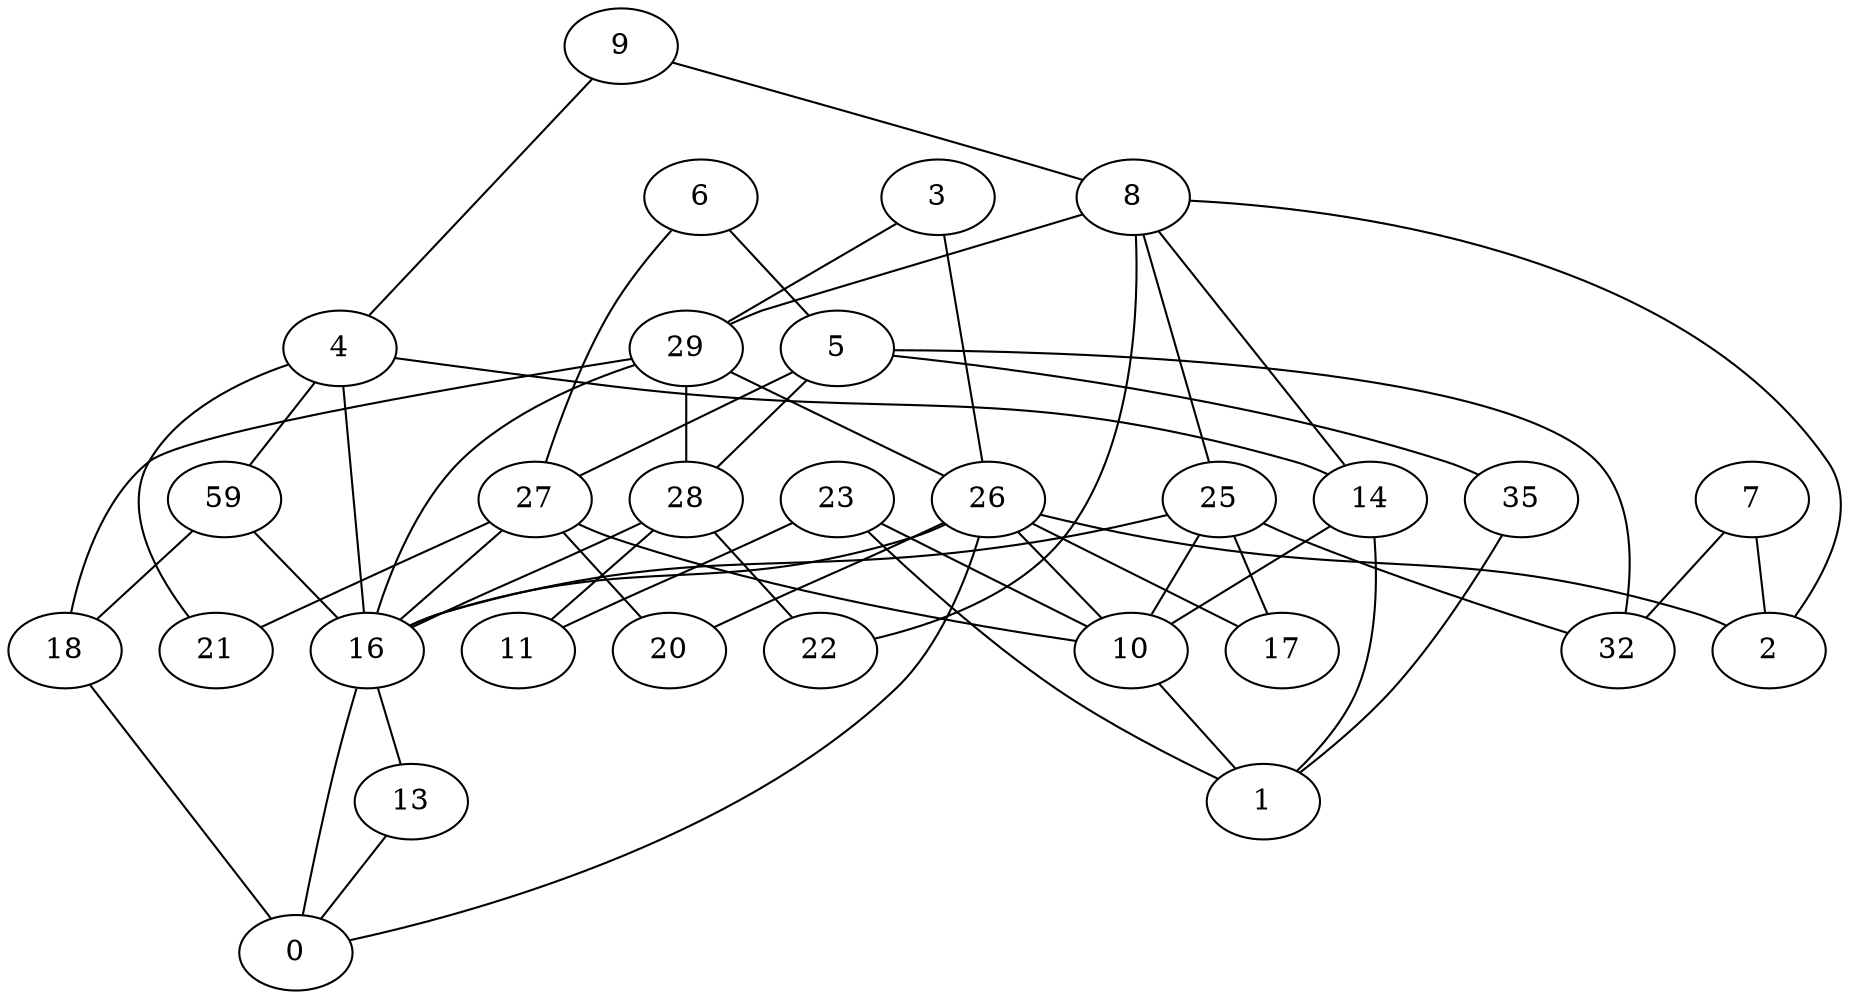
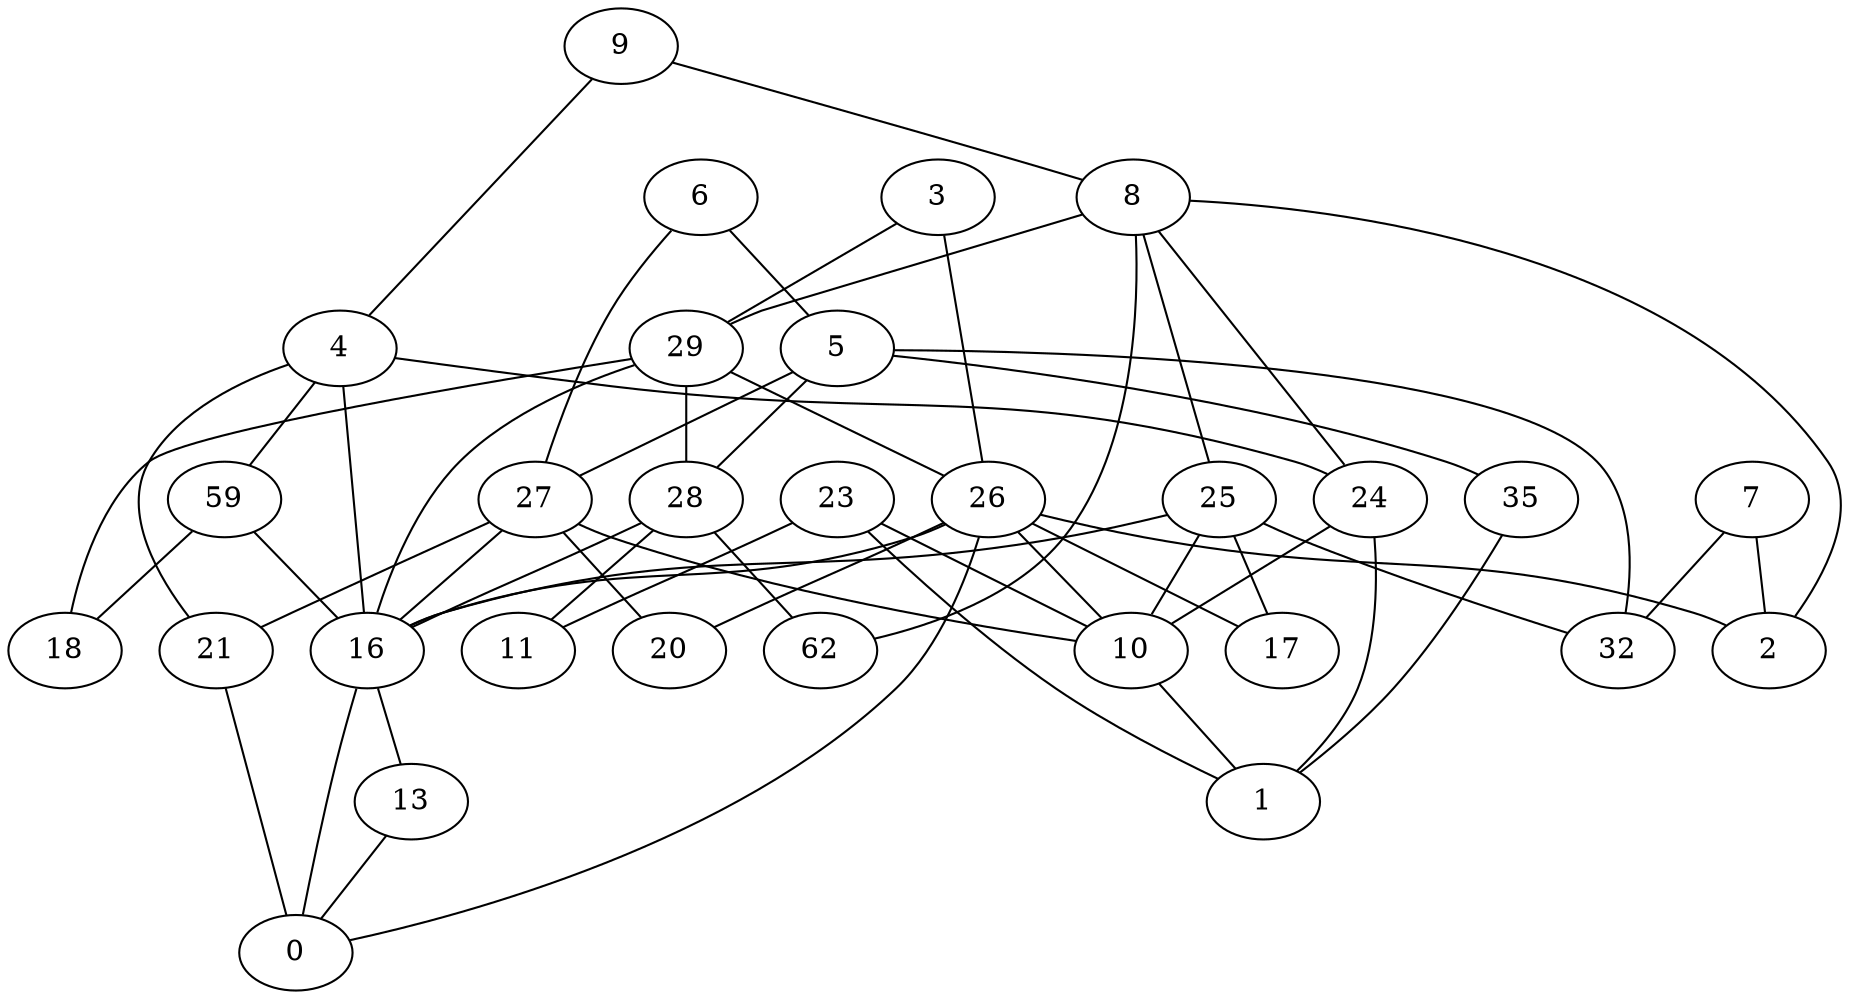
node "14": label "14" -> "24"
node "22": label "22" -> "62"
edge "18" -- "0": now "21" -- "0"
